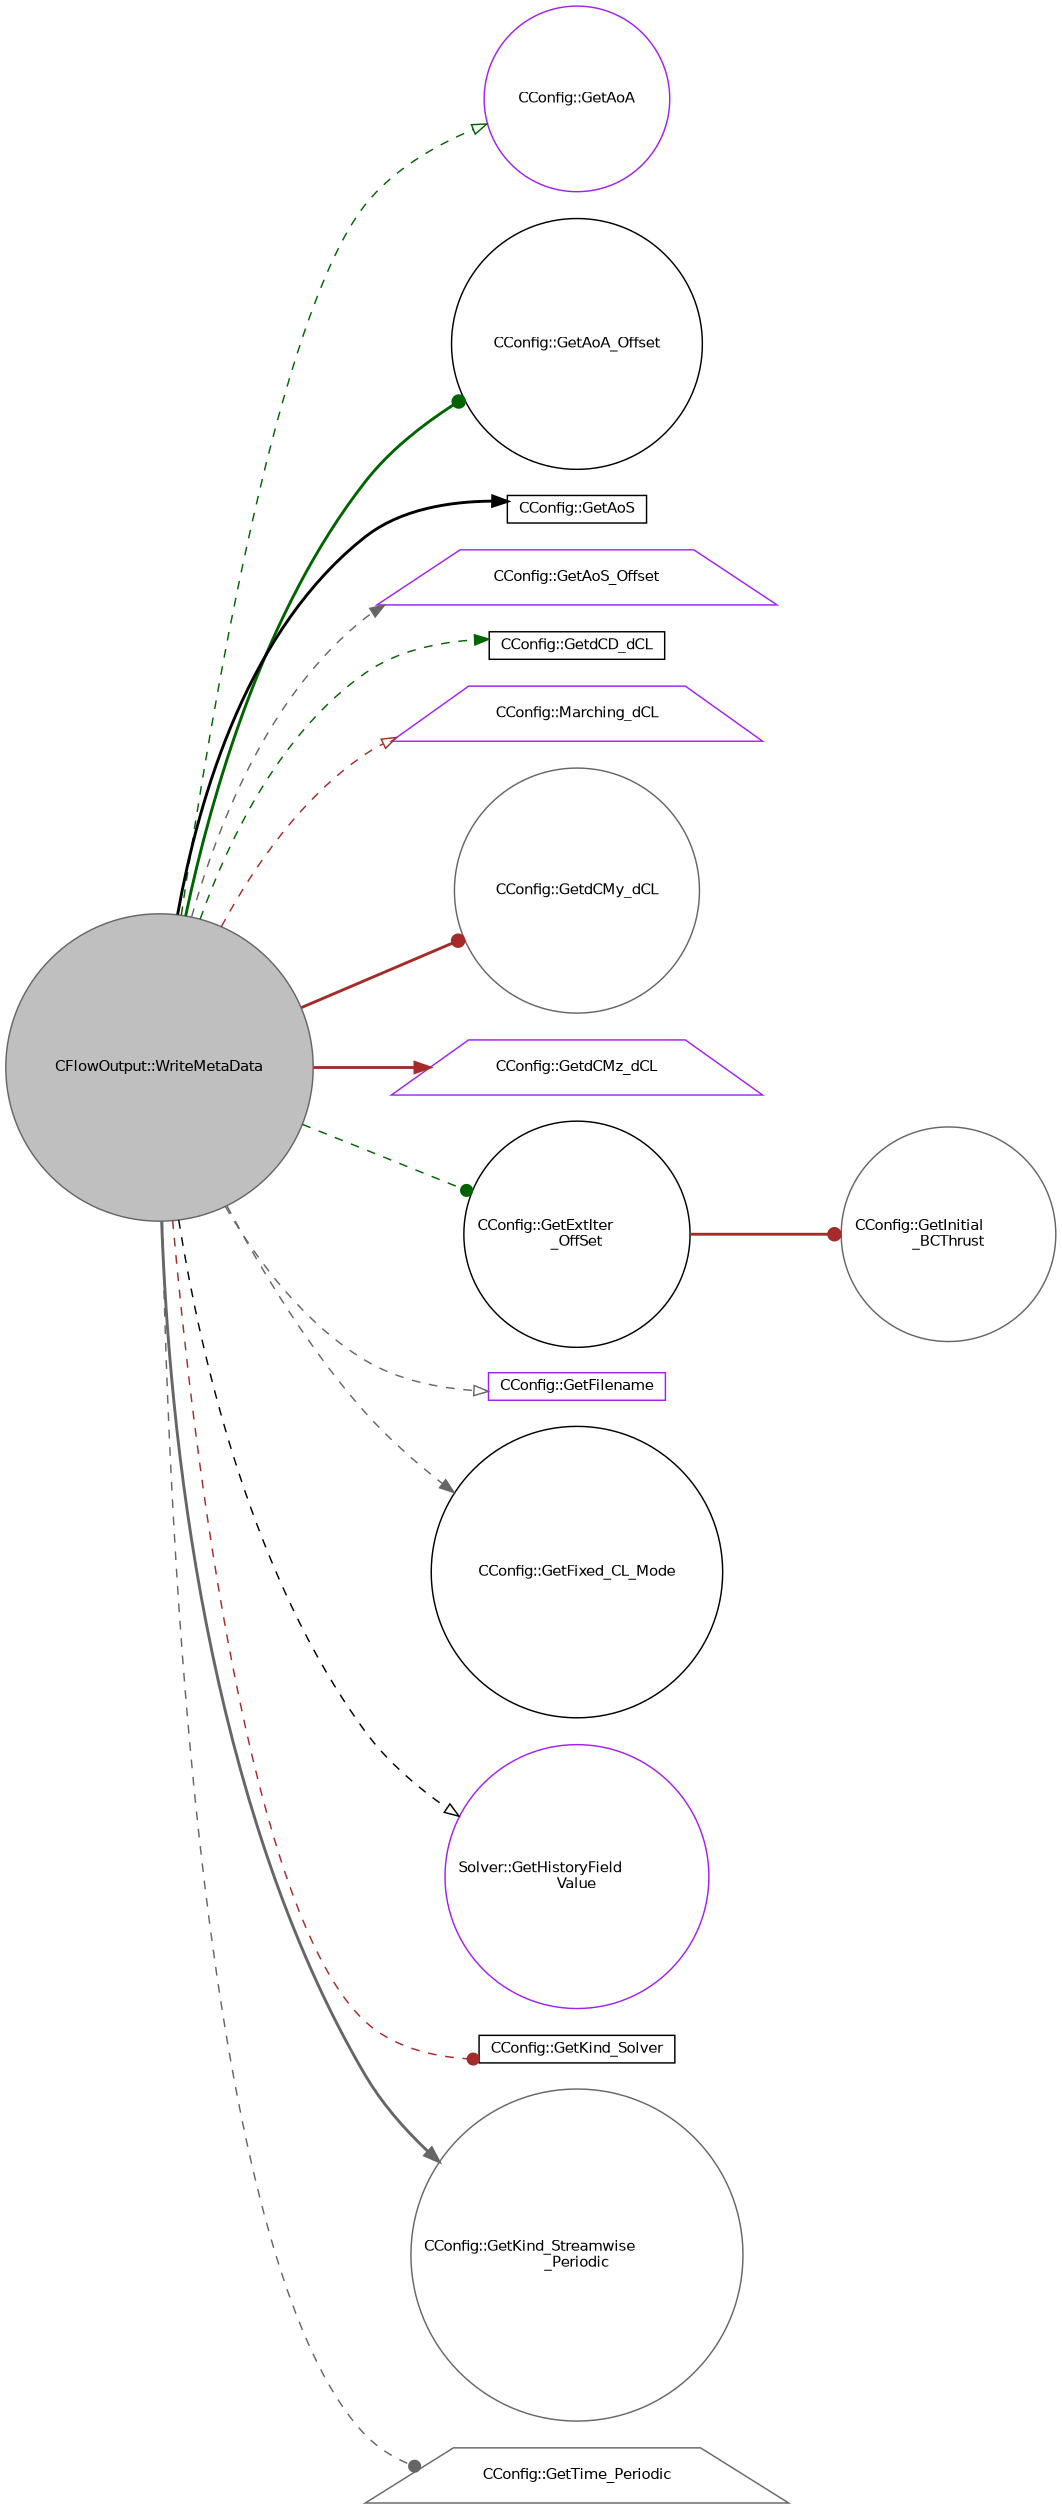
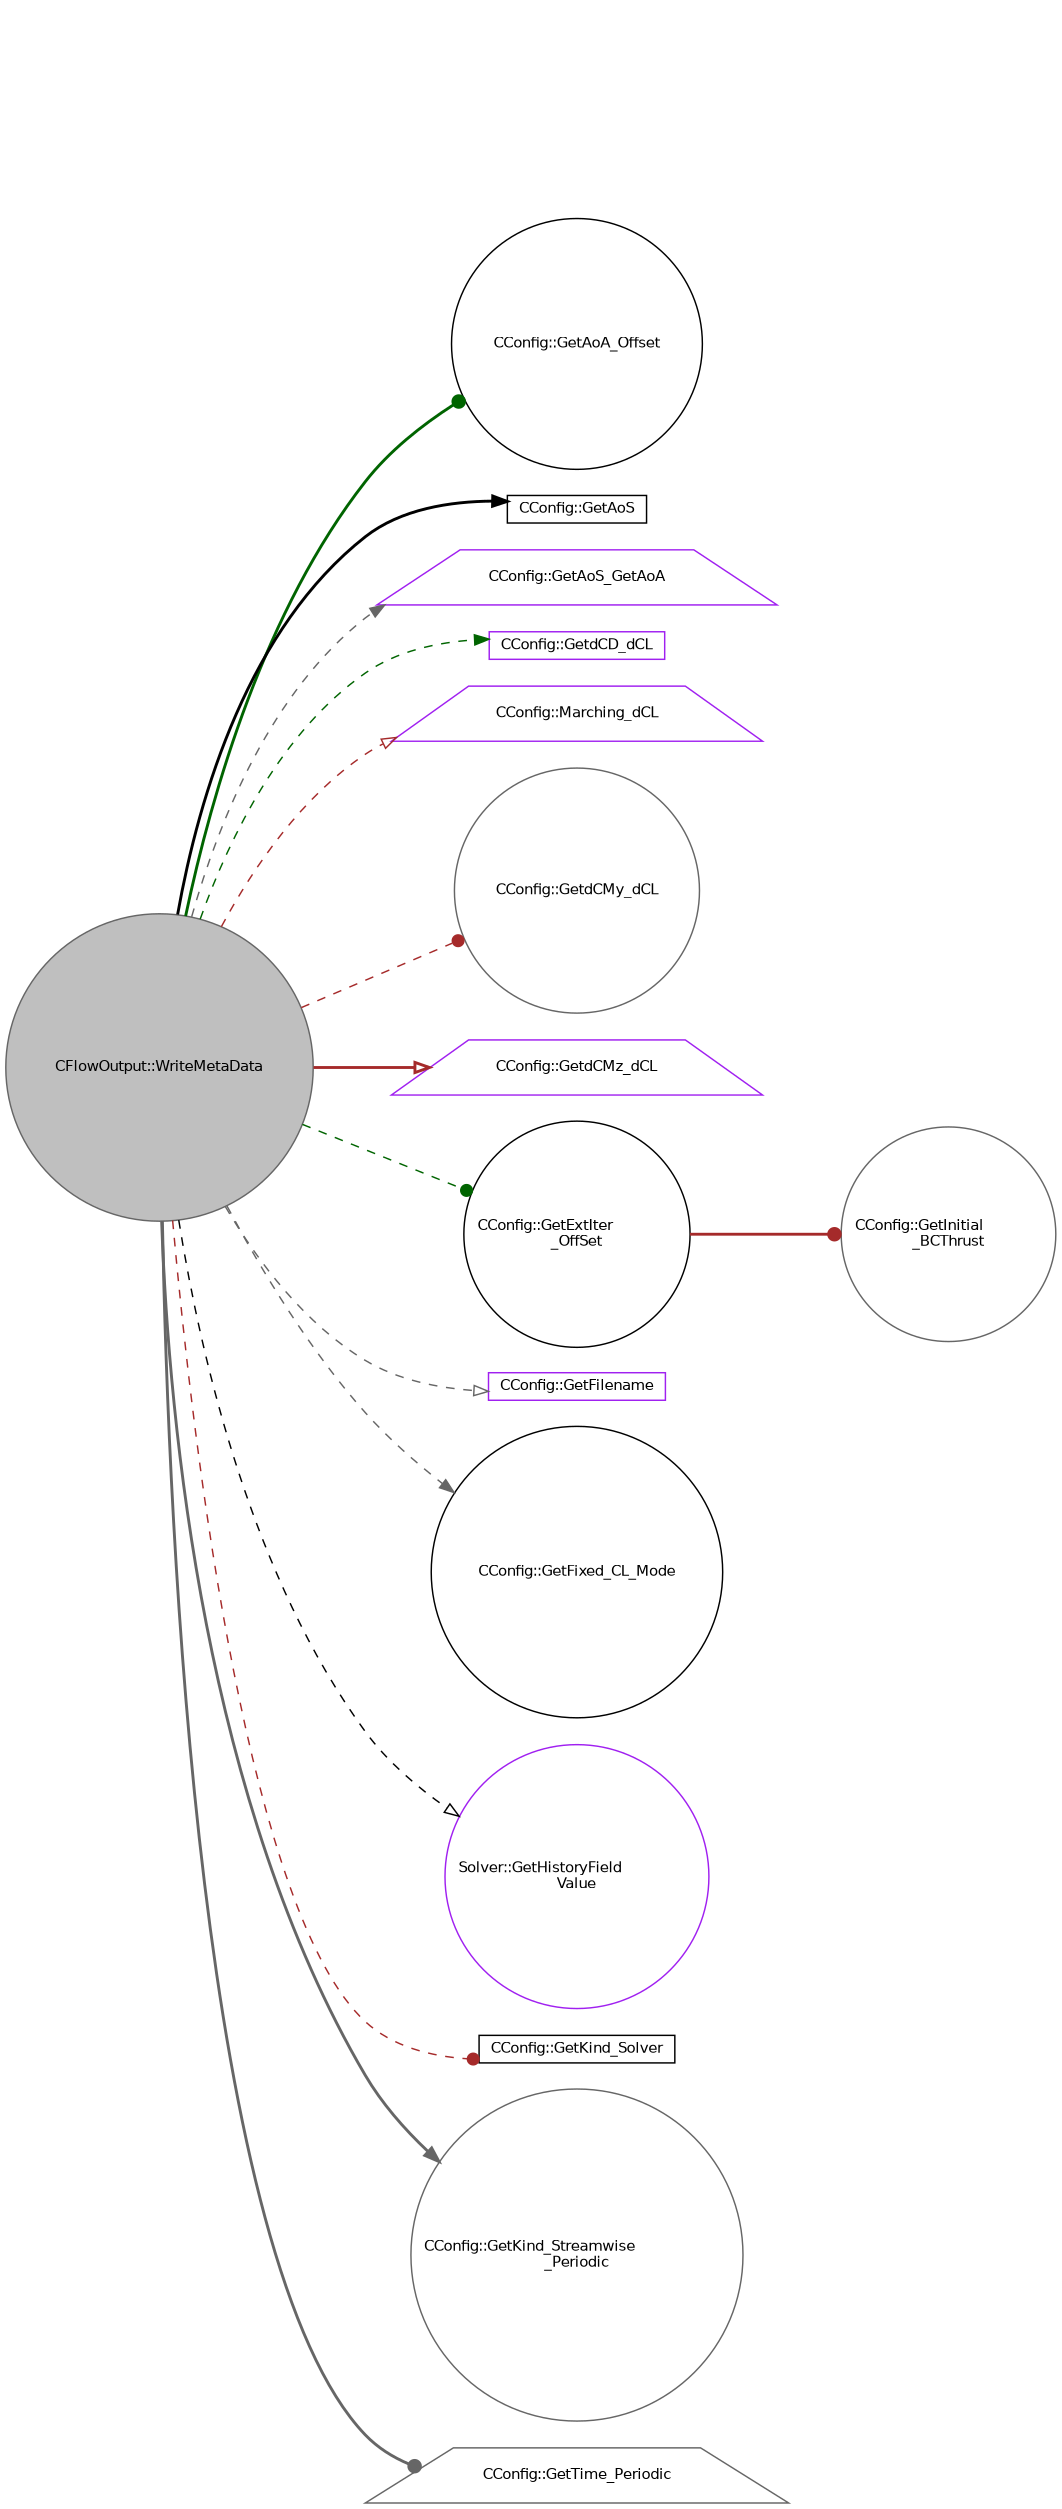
node "CConfig::GetAoA": removed
node "CConfig::GetAoS_Offset": label "CConfig::GetAoS_Offset" -> "CConfig::GetAoS_GetAoA"
node "CConfig::GetdCD_dCL": color black -> purple
edge "CFlowOutput::WriteMetaData" -> "CConfig::GetdCMy_dCL": style bold -> dashed
edge "CFlowOutput::WriteMetaData" -> "CConfig::GetdCMz_dCL": arrowhead normal -> onormal
edge "CFlowOutput::WriteMetaData" -> "CConfig::GetTime_Periodic": style dashed -> bold
